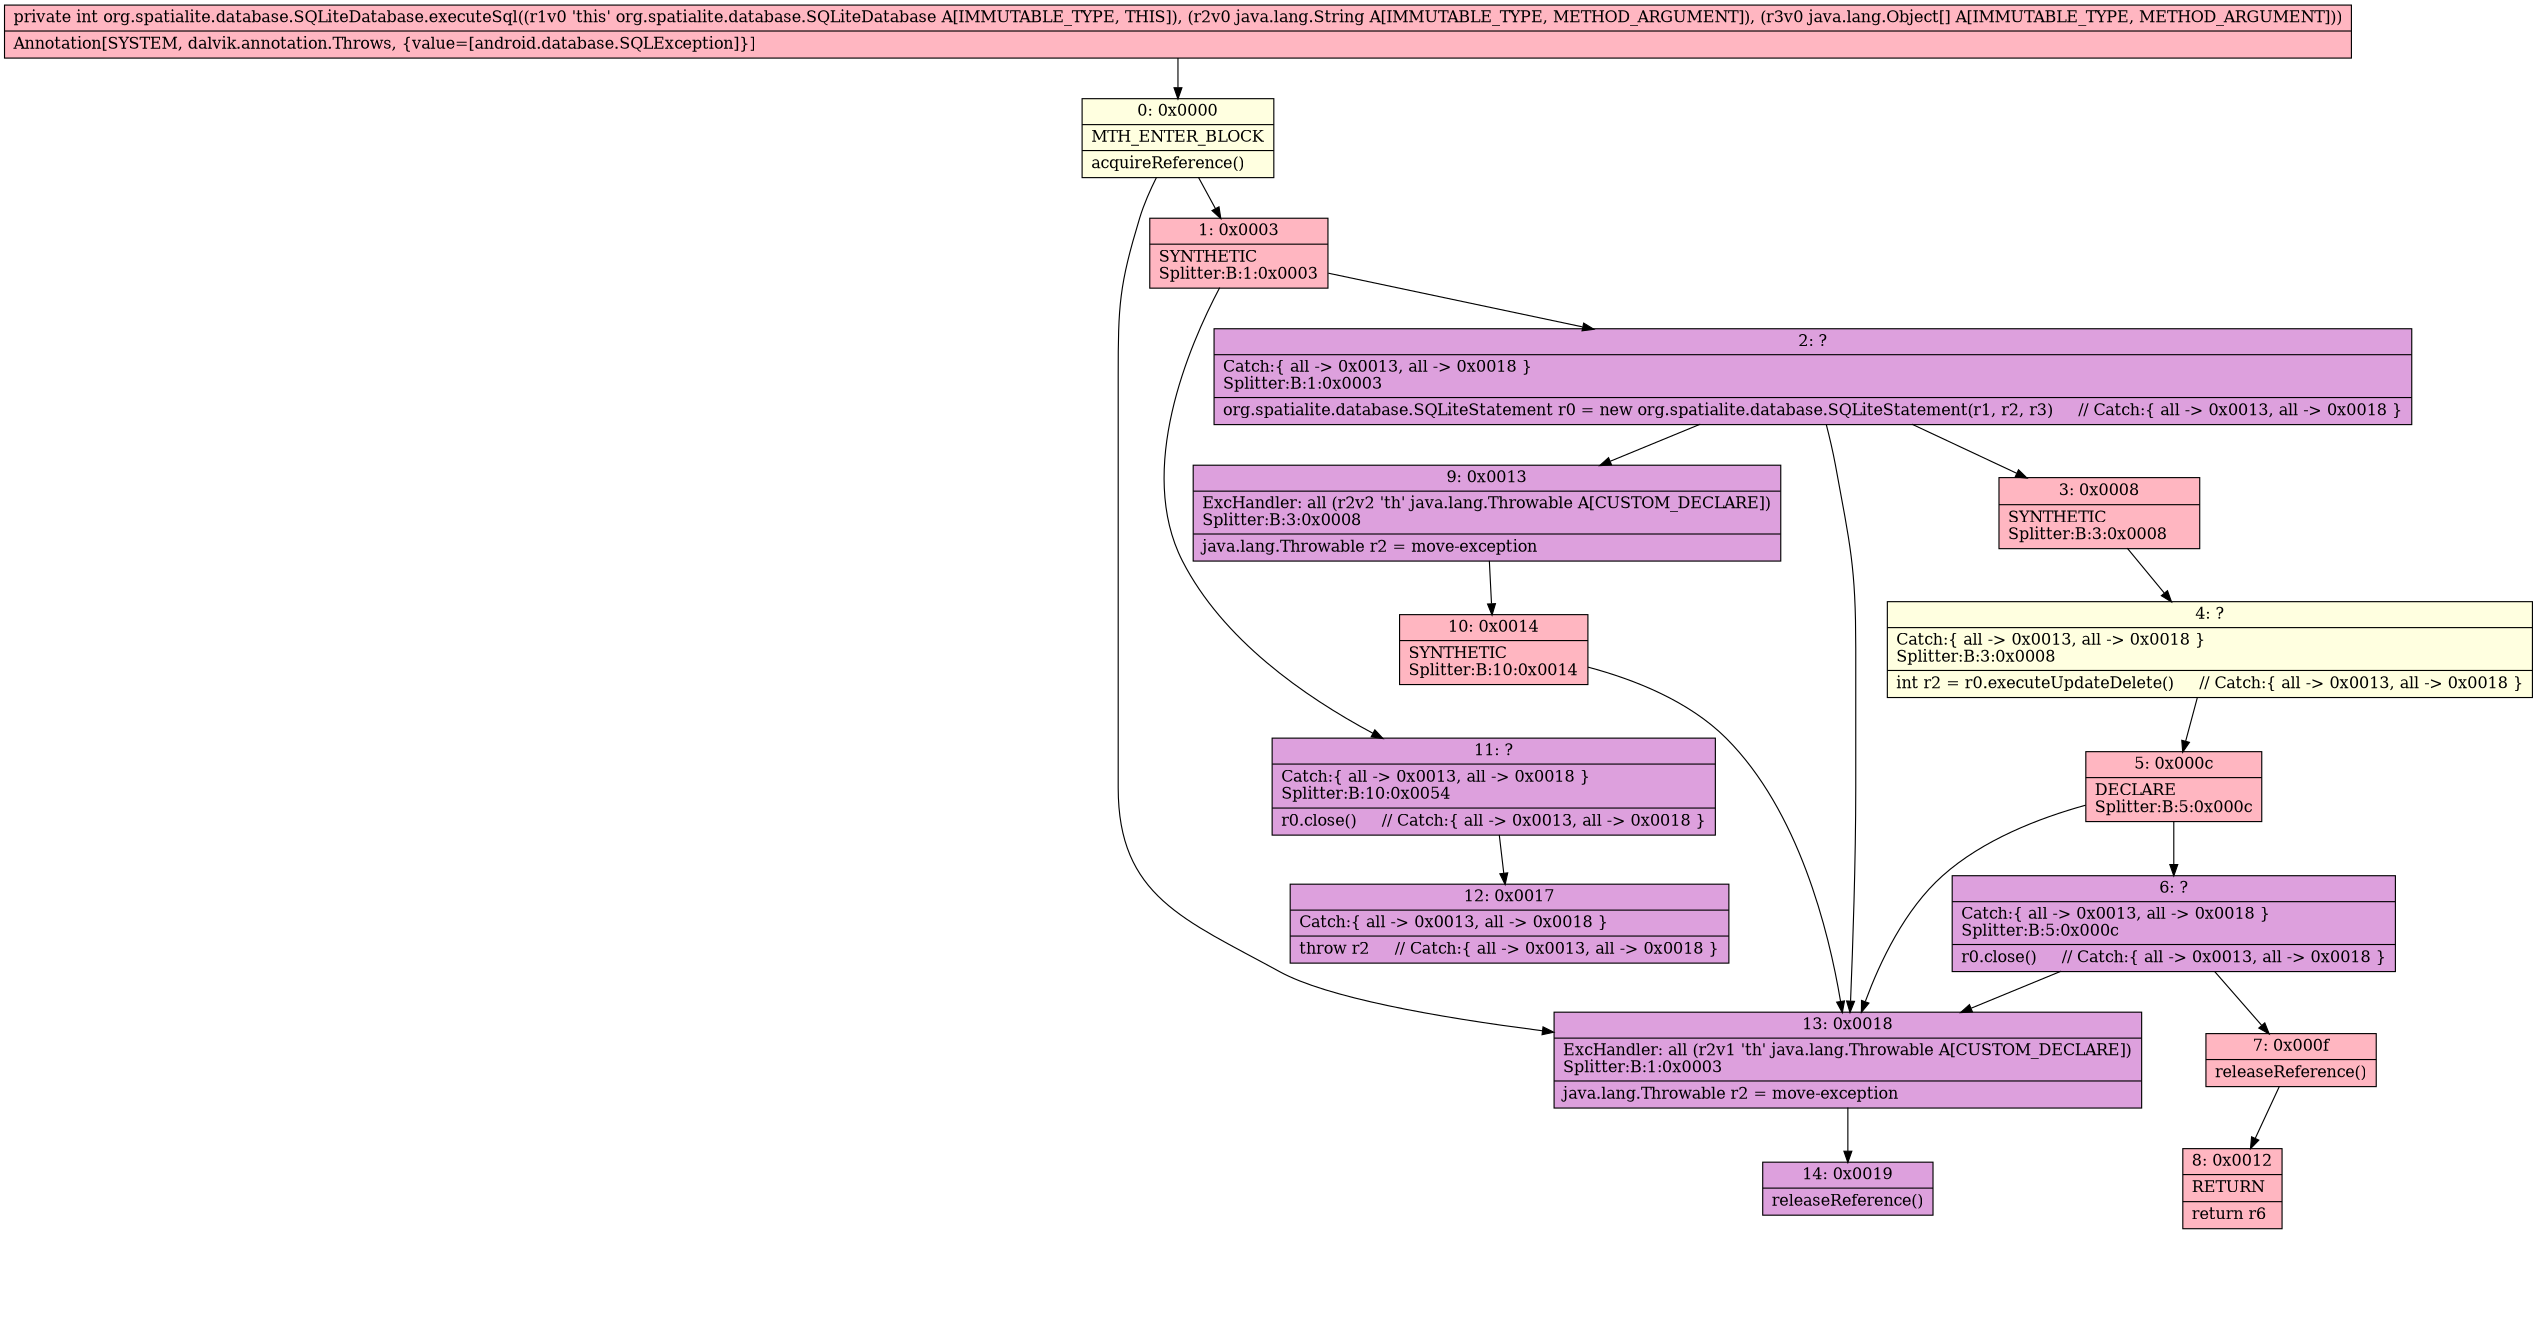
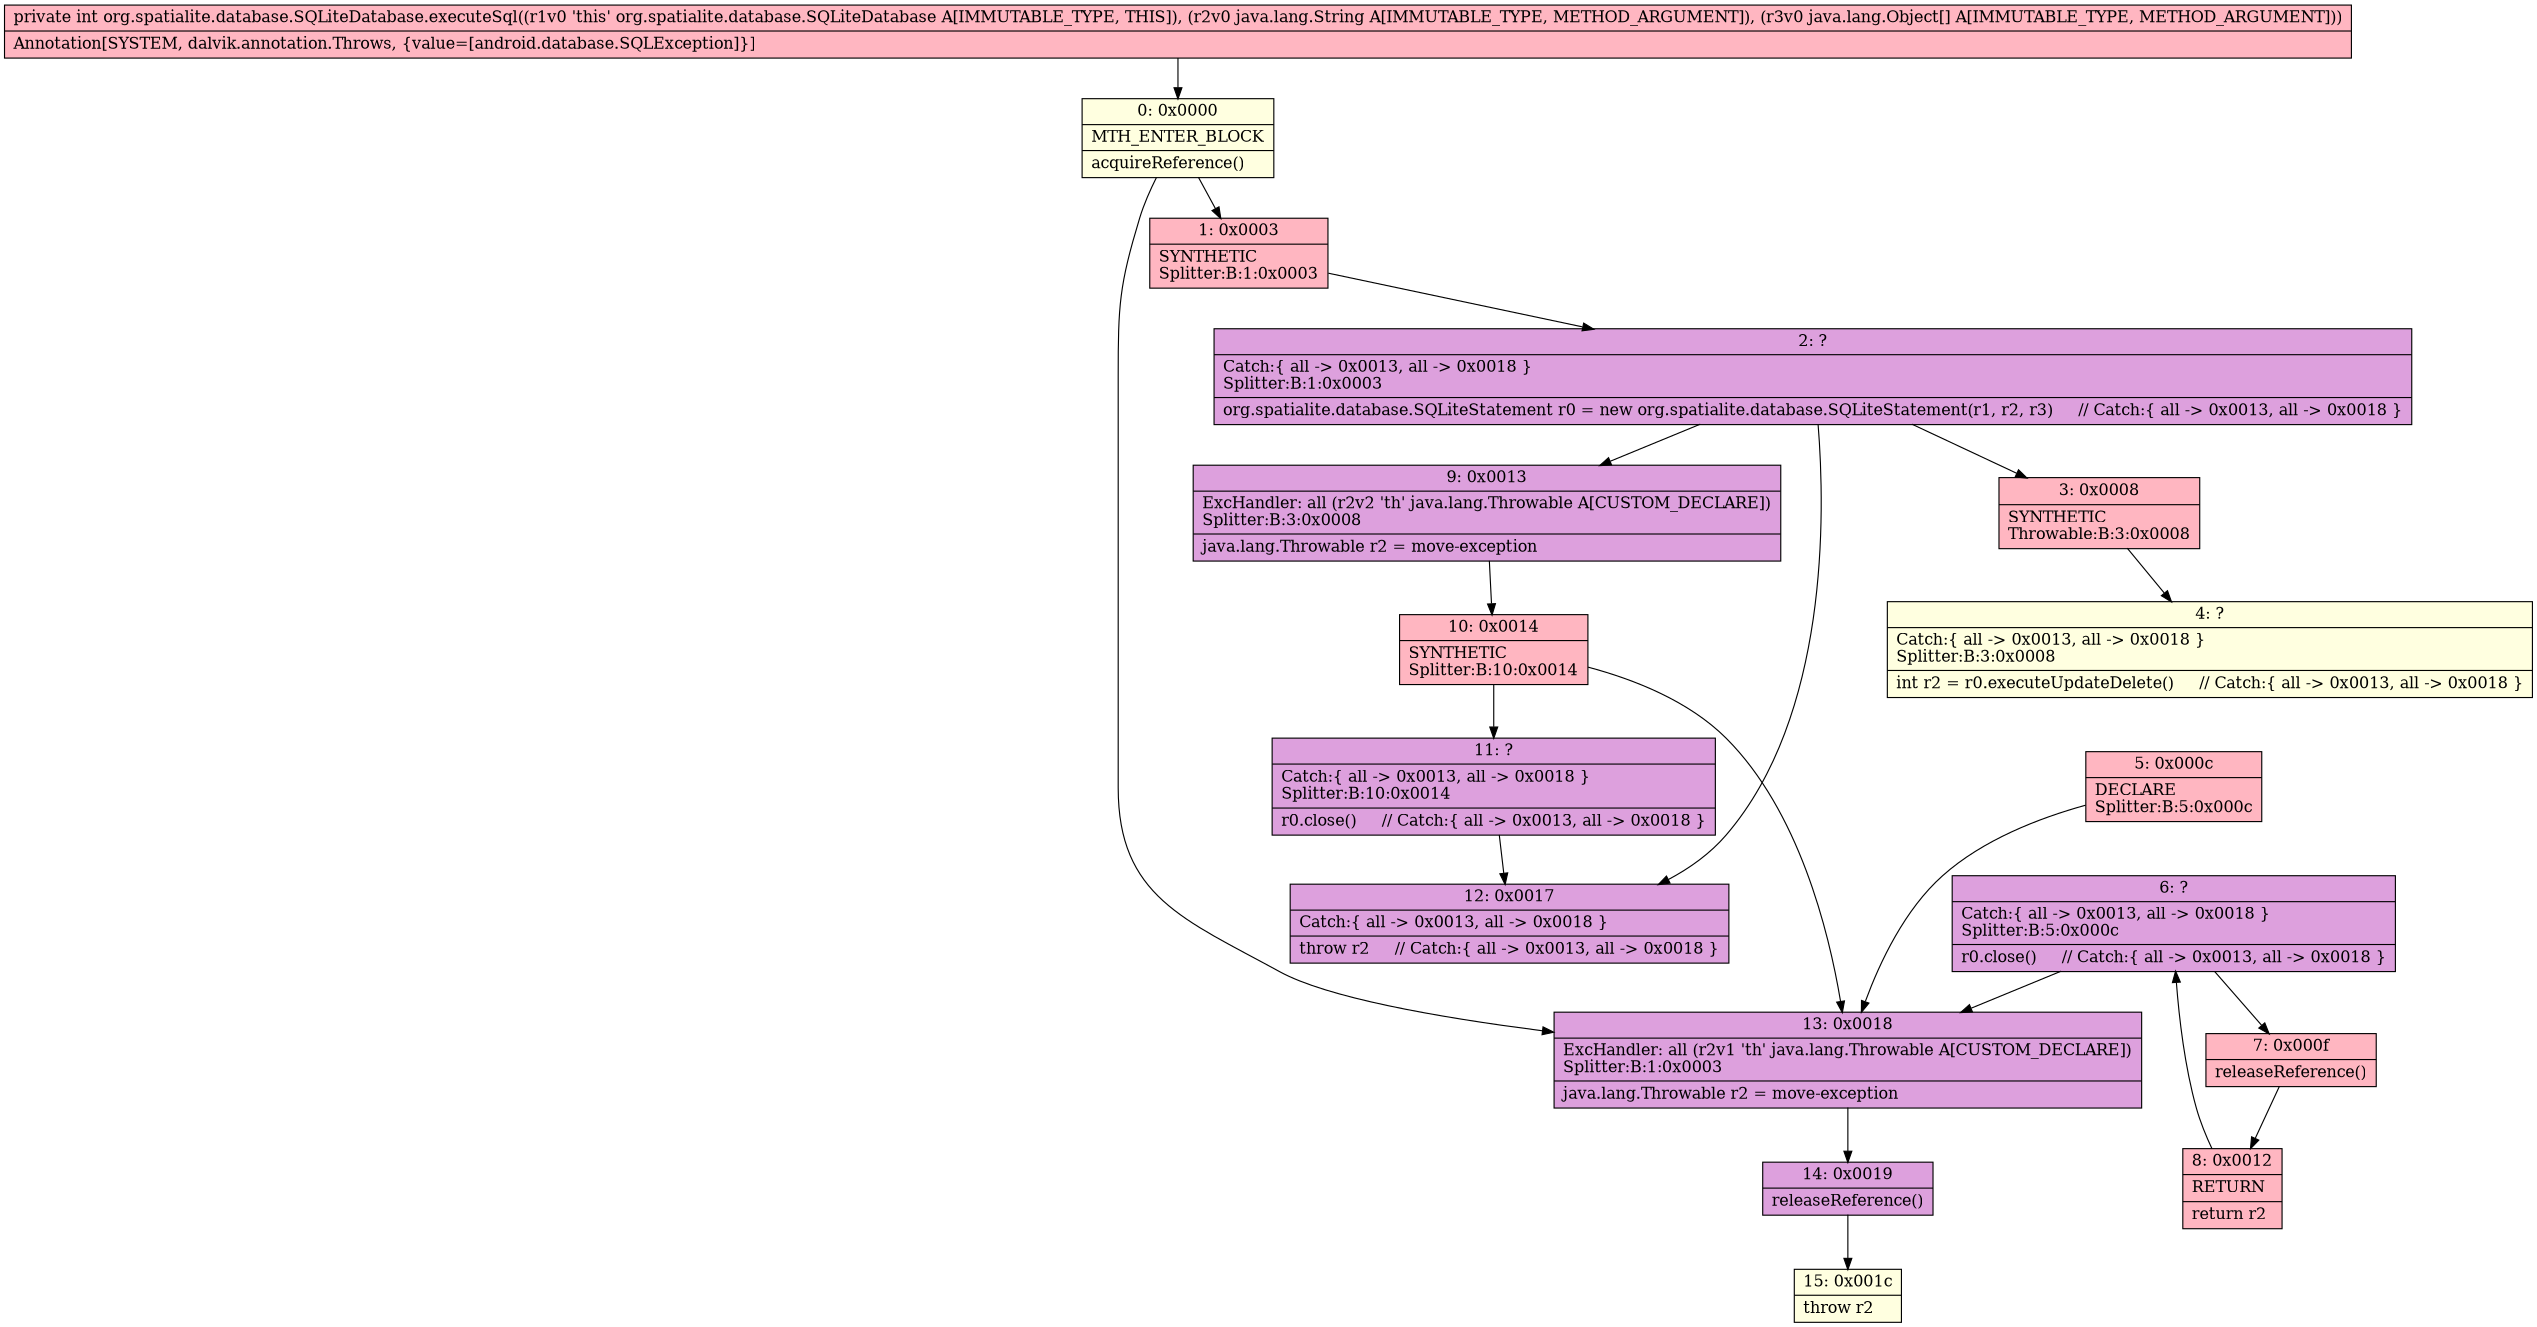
node "3: 0x0008": text "Splitter:B:3:0x0008" -> "Throwable:B:3:0x0008"
edge "1: 0x0003" -> "11: ?": now "10: 0x0014" -> "11: ?"
edge "2: ?" -> "13: 0x0018": now "2: ?" -> "12: 0x0017"
edge "4: ?" -> "5: 0x000c": removed
node "11: ?": text "Splitter:B:10:0x0054" -> "Splitter:B:10:0x0014"
edge "5: 0x000c" -> "6: ?": now "8: 0x0012" -> "6: ?"
node "8: 0x0012": text "return r6" -> "return r2"
node "15: 0x001c": added
